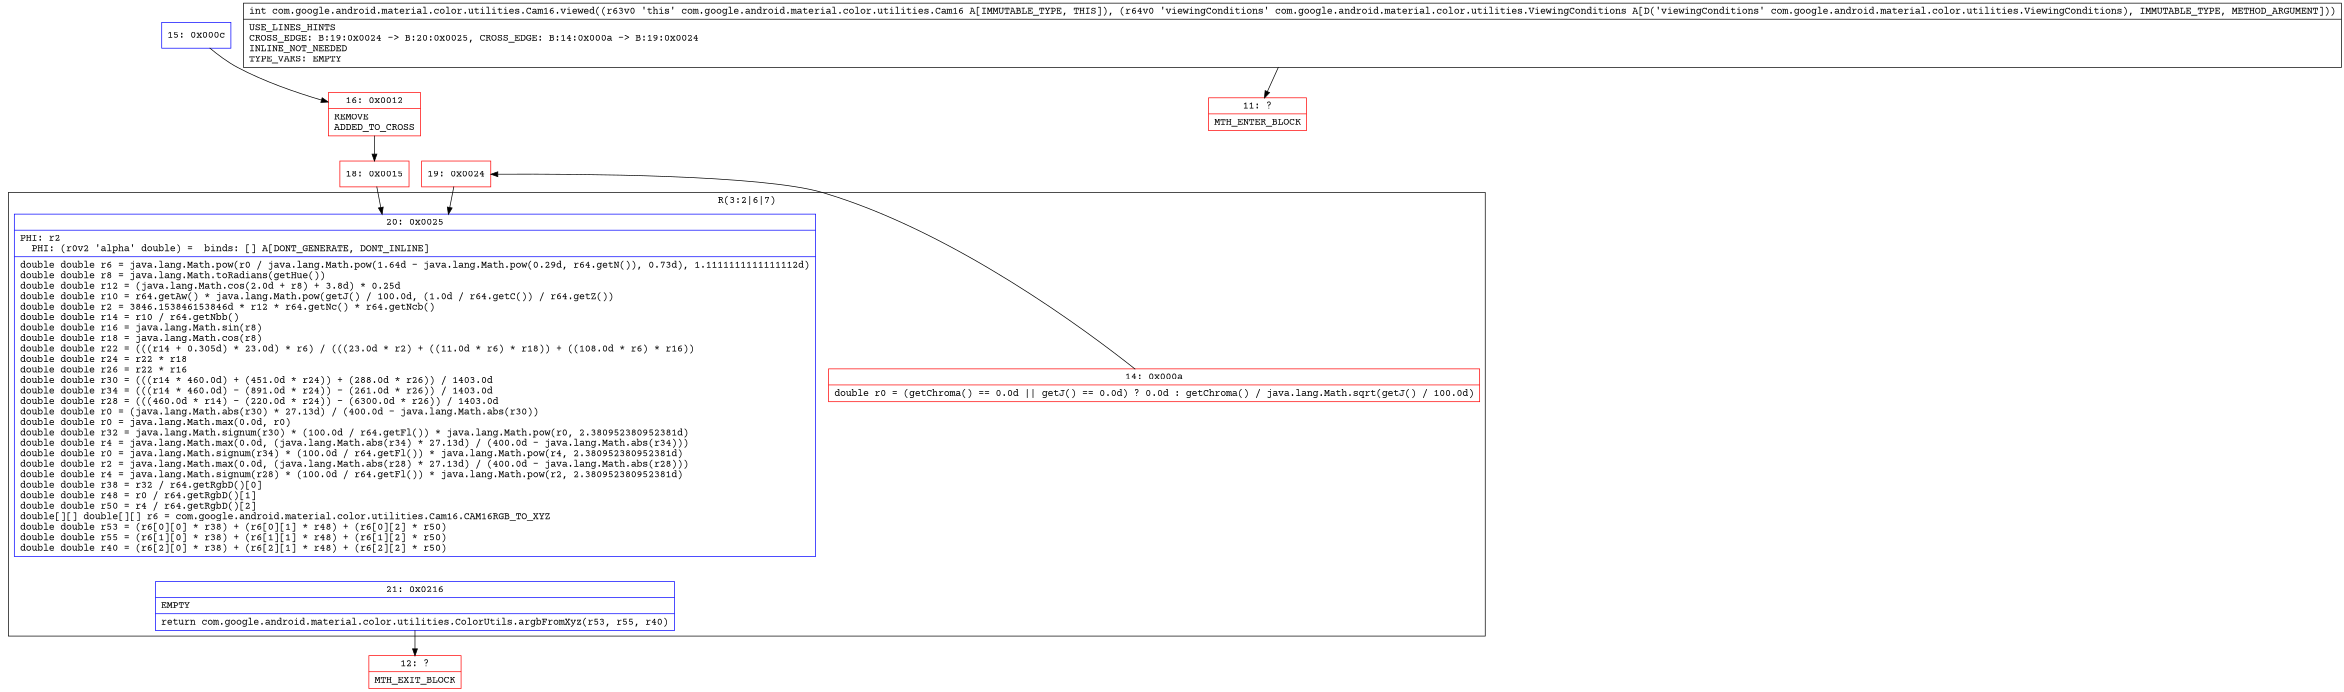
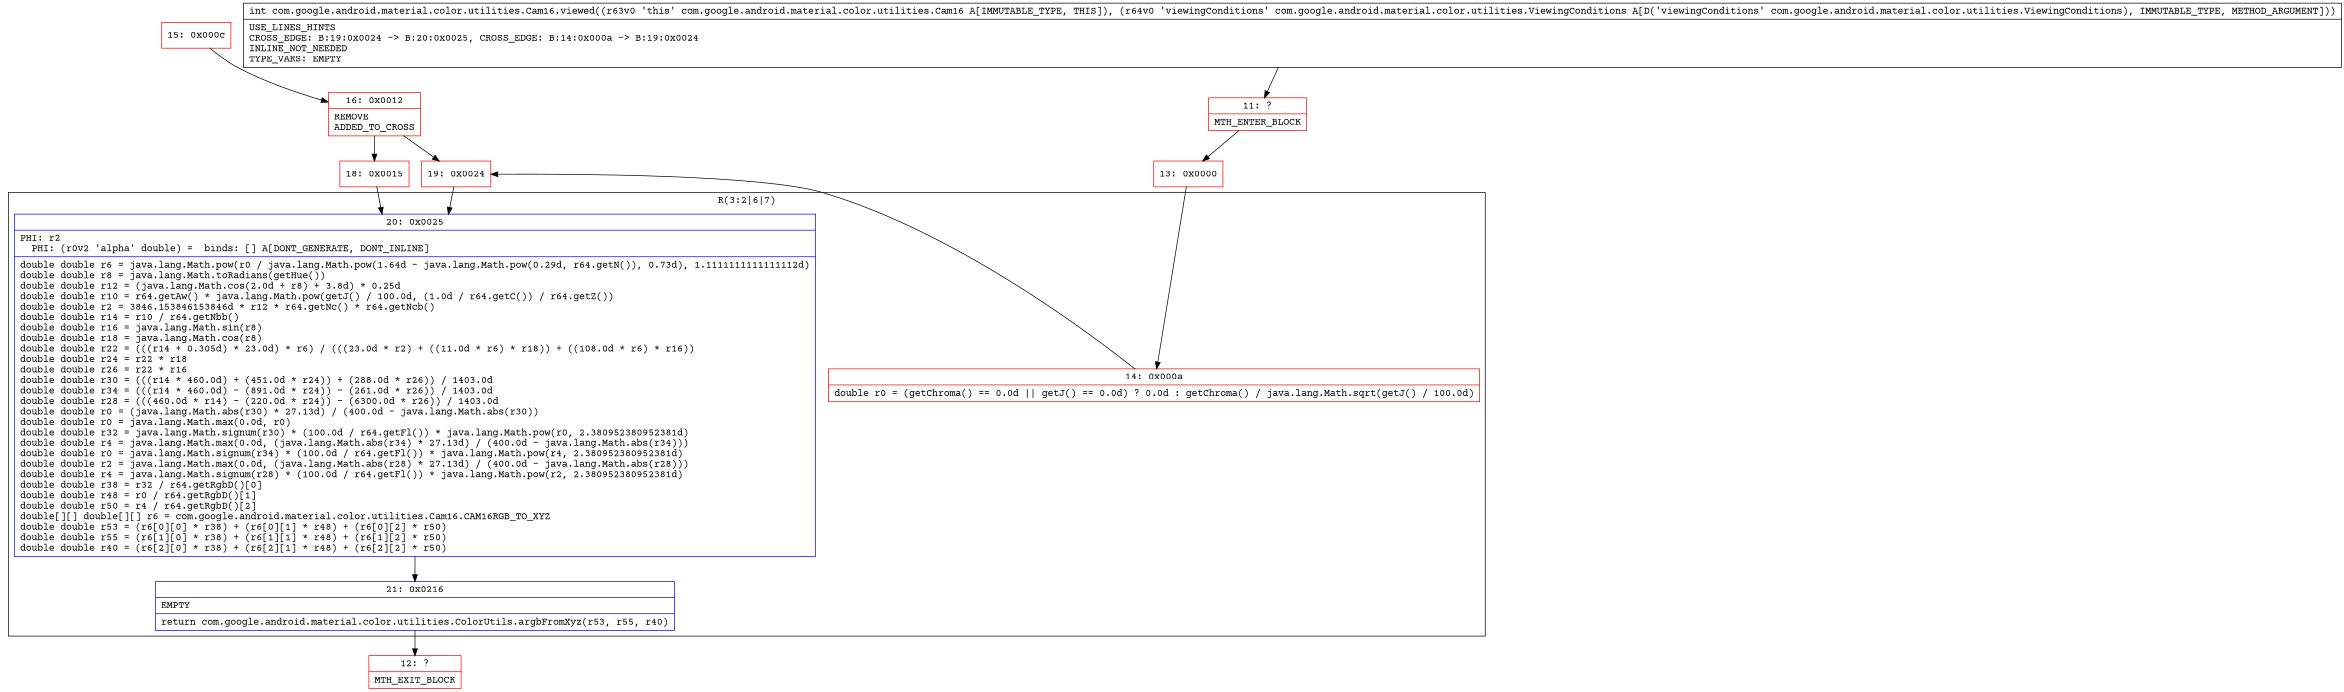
node "15: 0x000c": color blue -> red
edge "16: 0x0012" -> "19: 0x0024": added
node "13: 0x0000": added
edge "20: 0x0025" -> "21: 0x0216": added
